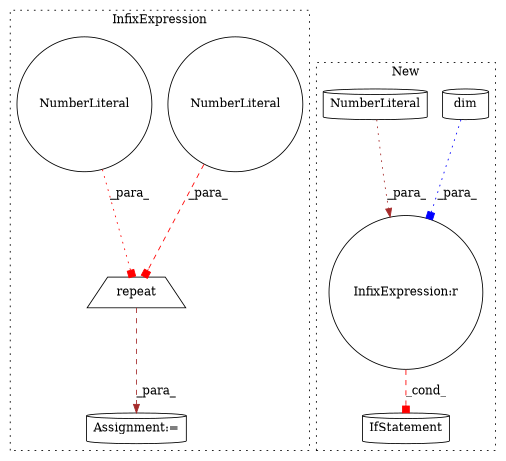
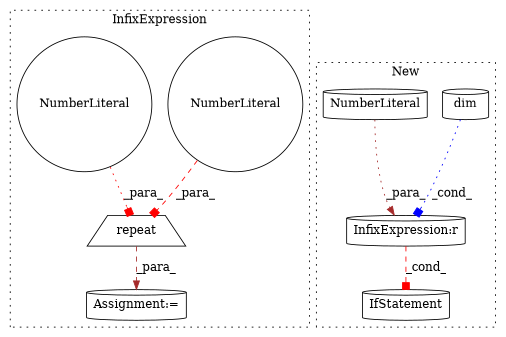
edge "dim" -> "InfixExpression:r": label "_para_" -> "_cond_"
node "InfixExpression:r": shape circle -> cylinder
